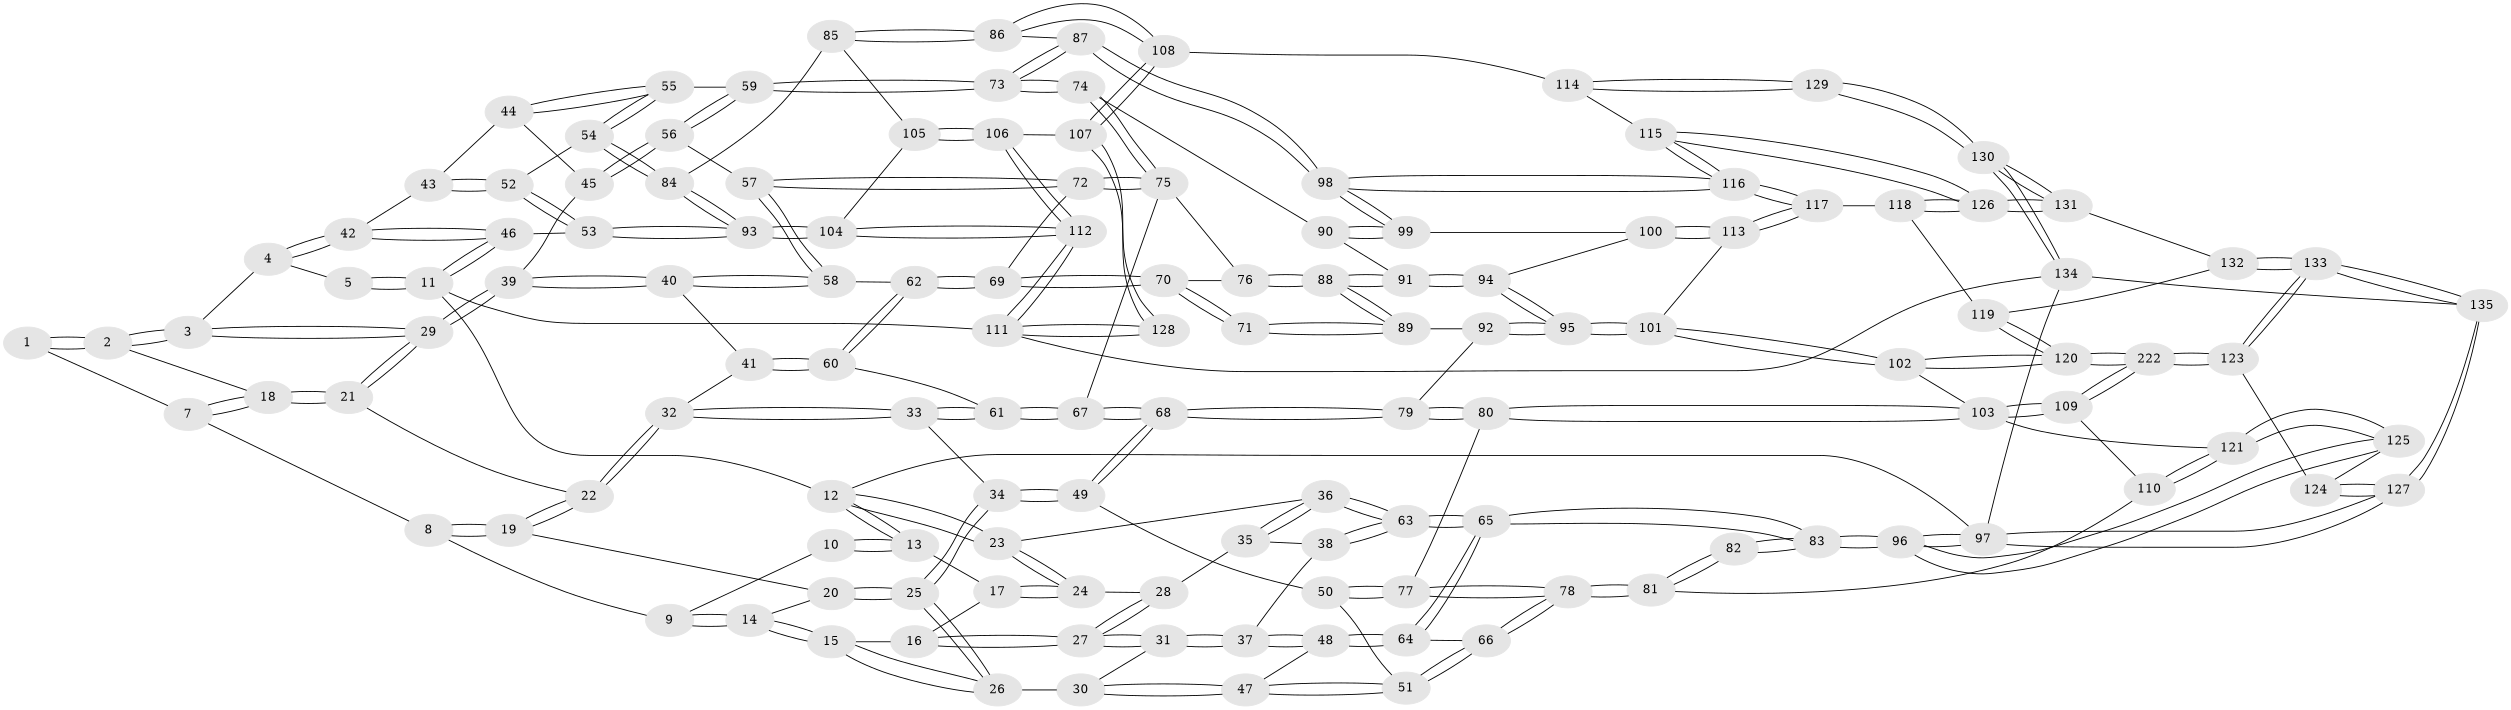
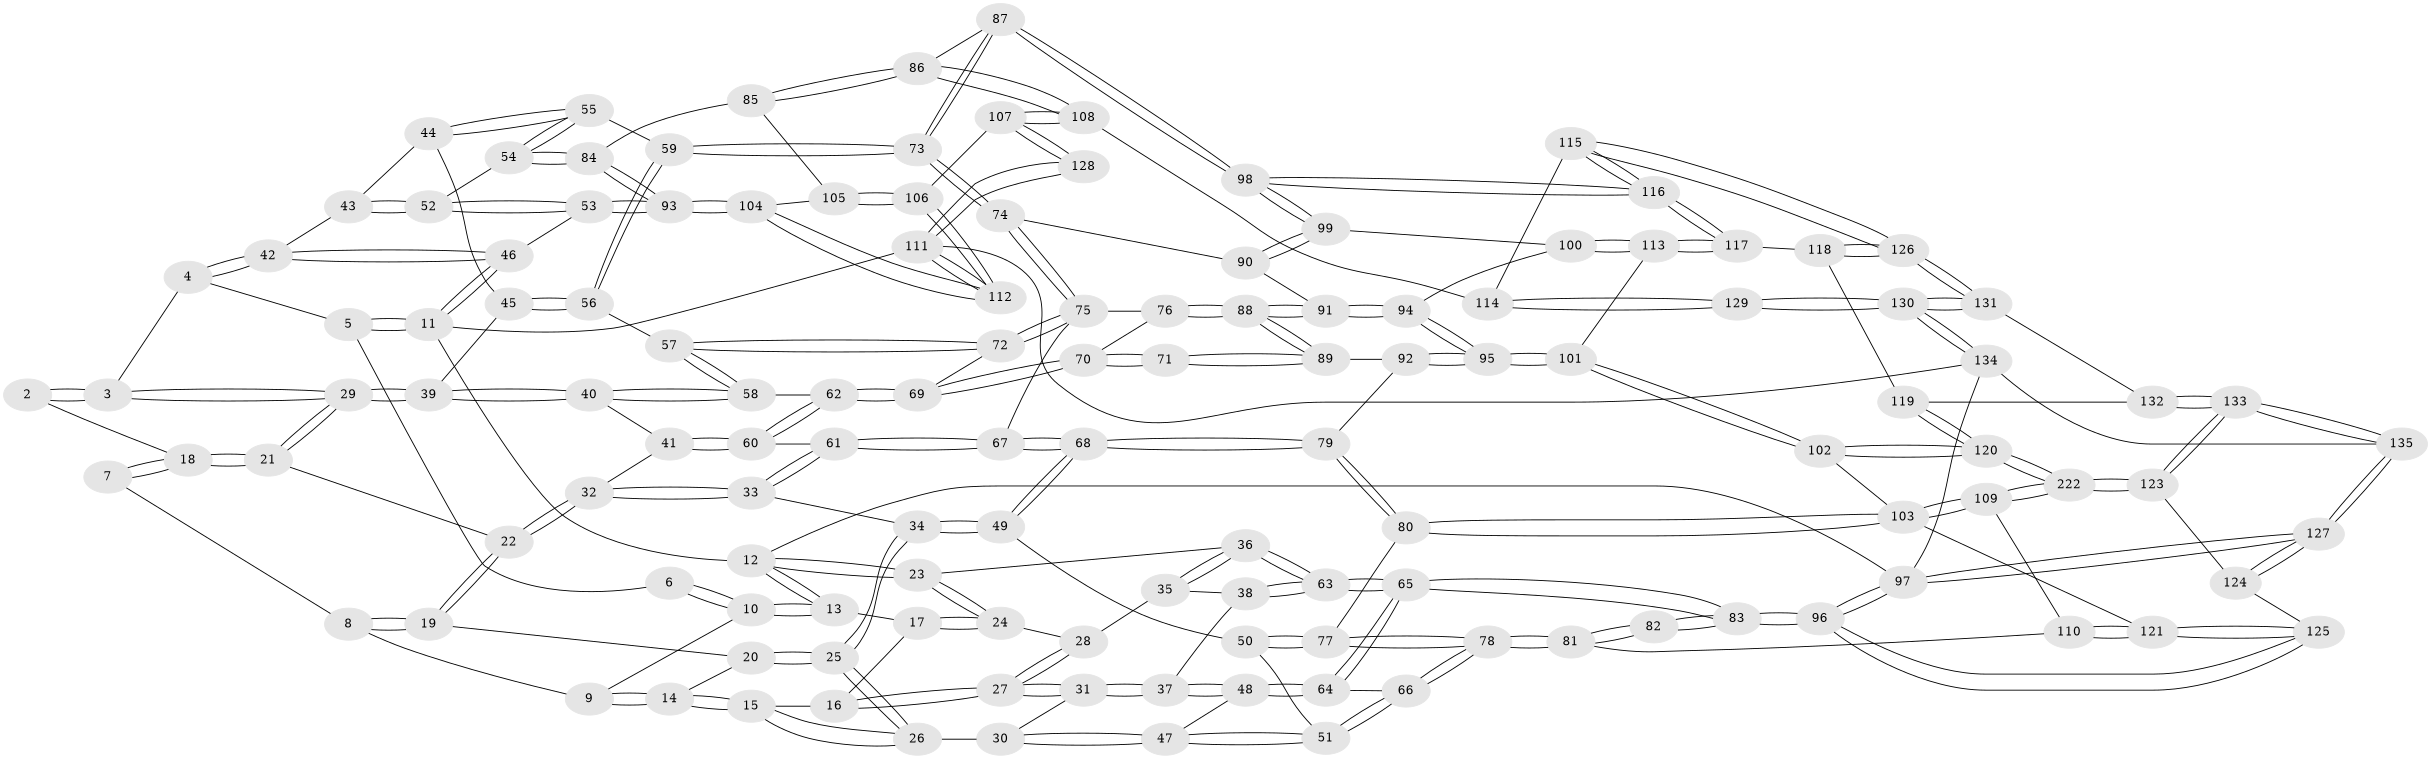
node "1": removed
node "6": added
